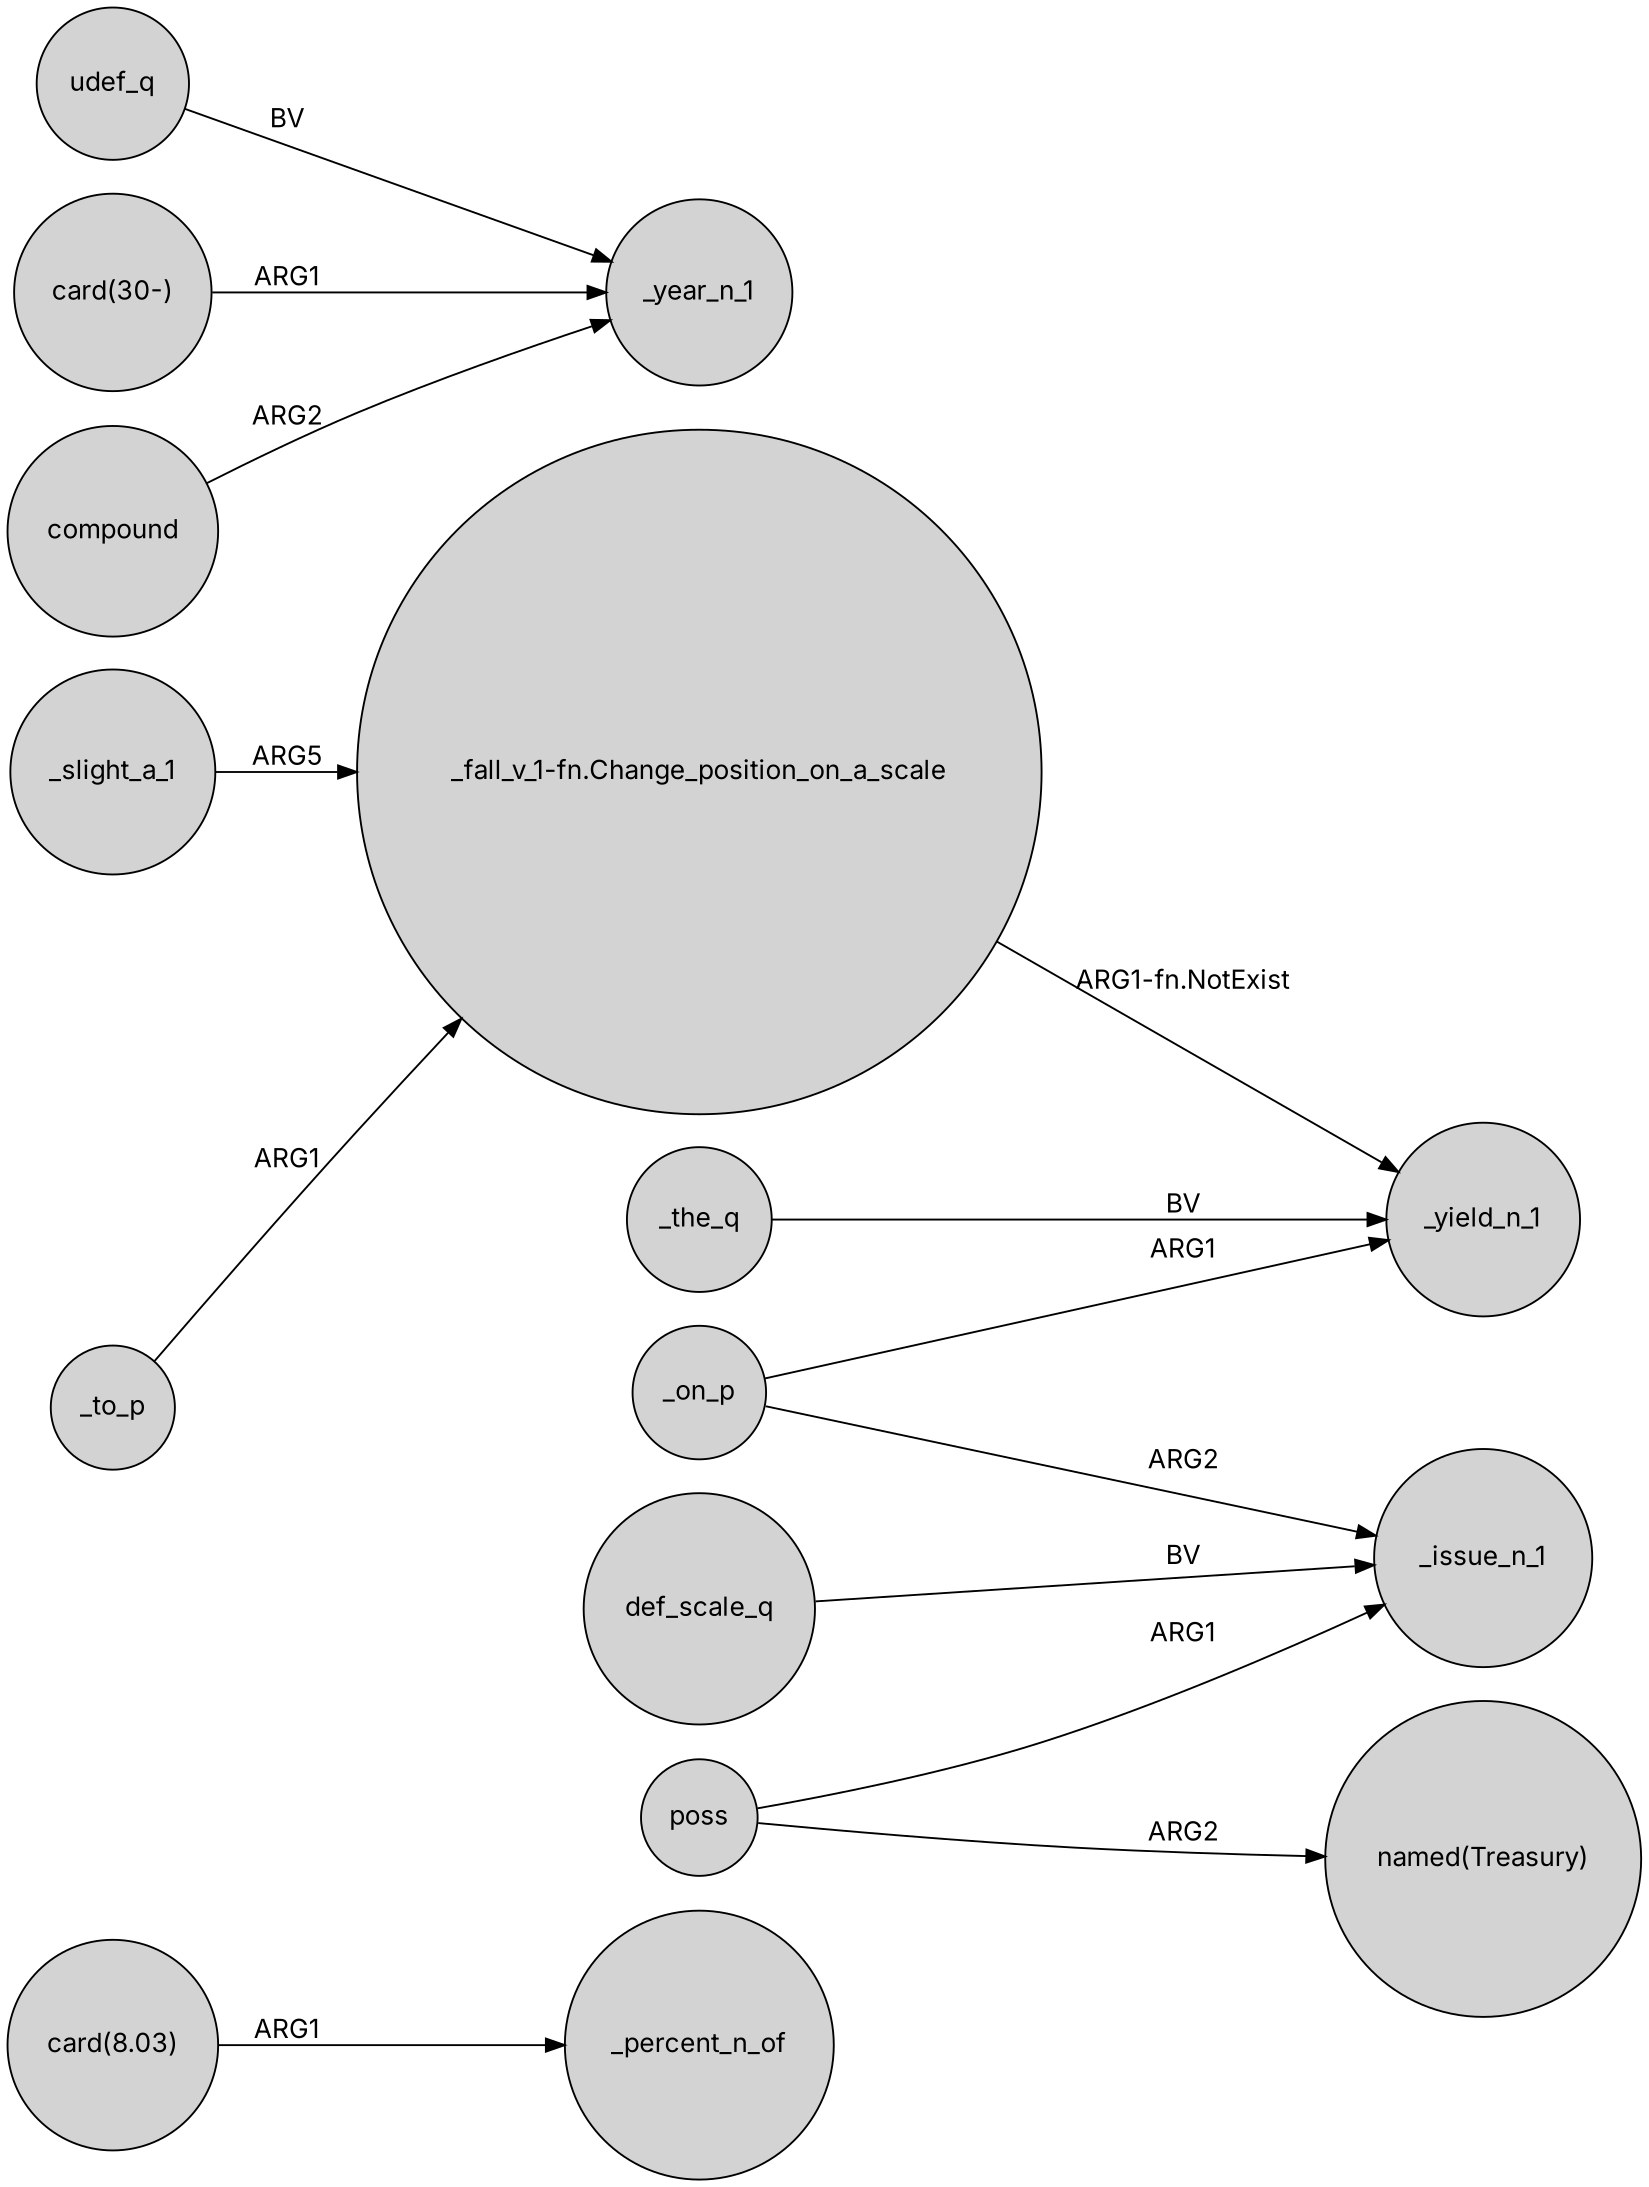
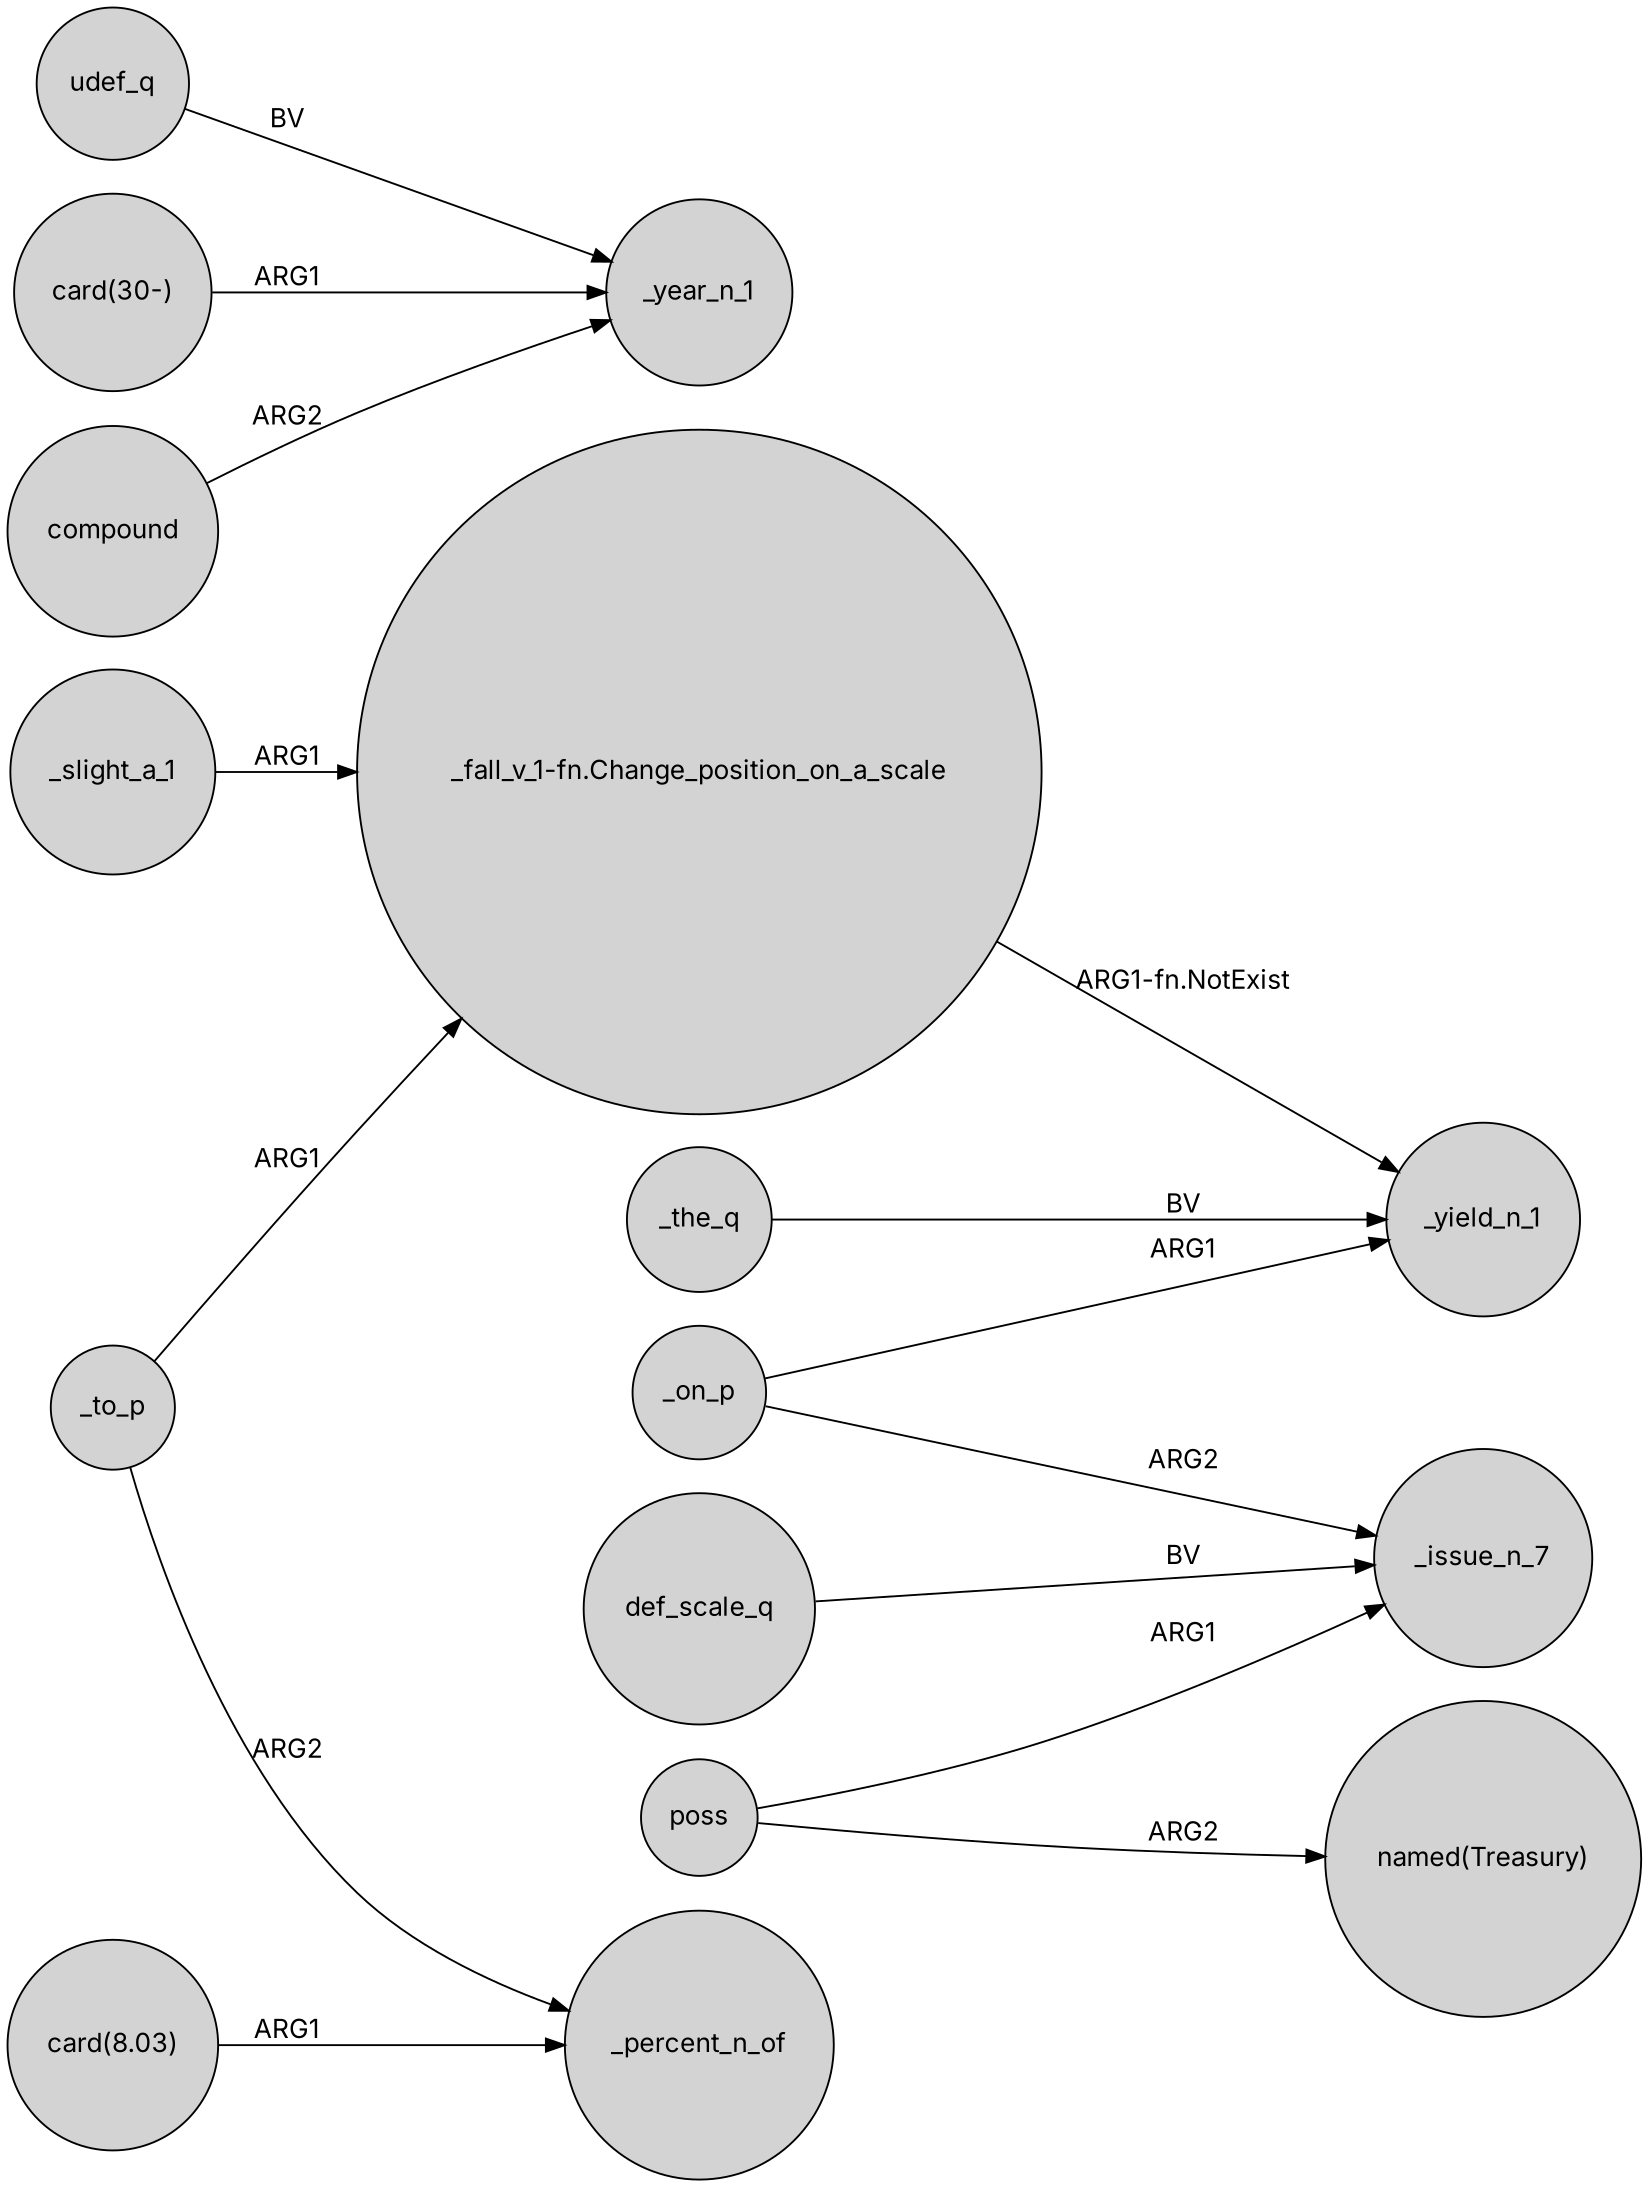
edge "_slight_a_1" -> "_fall_v_1-fn.Change_position_on_a_scale": label "ARG5" -> "ARG1"
node "_issue_n_1": label "_issue_n_1" -> "_issue_n_7"
edge "_to_p" -> "_percent_n_of": added, label "ARG2"
